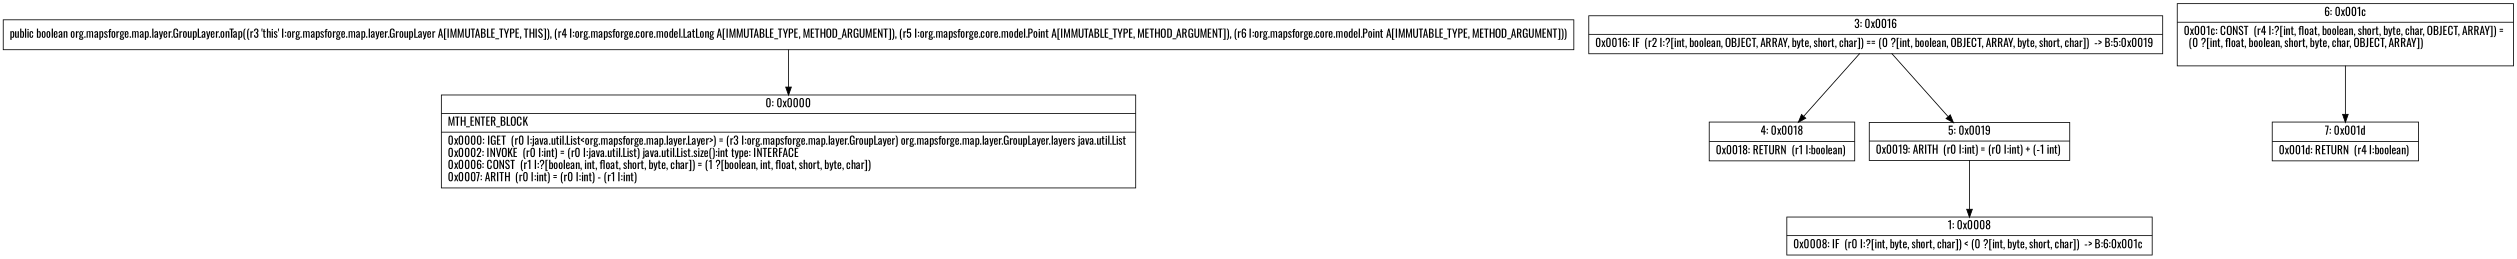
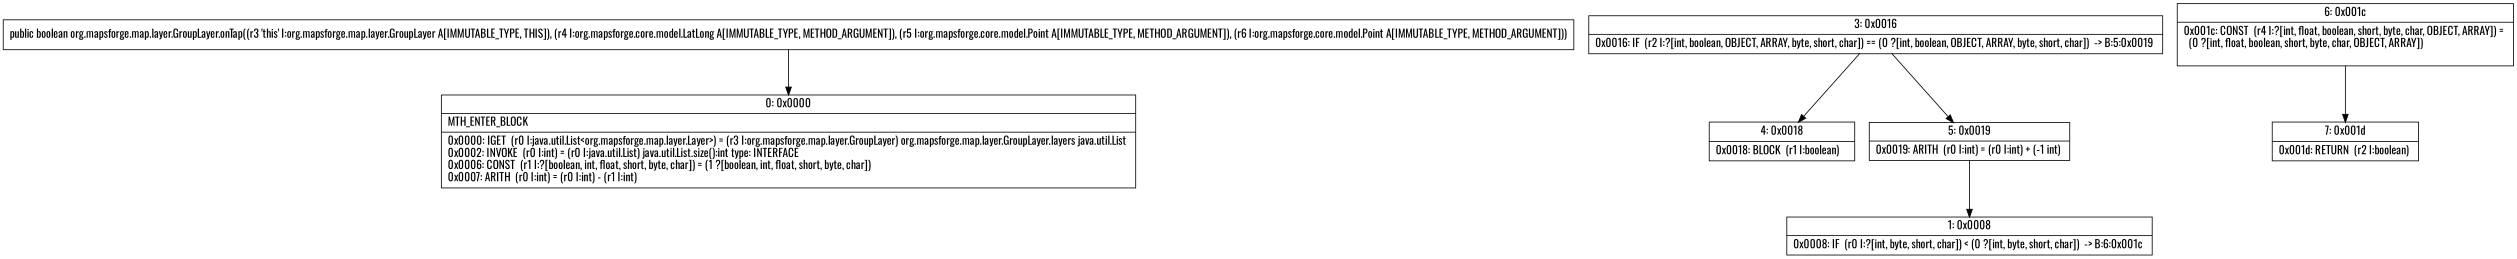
node "4: 0x0018": text "0x0018: RETURN  (r1 I:boolean)" -> "0x0018: BLOCK  (r1 I:boolean)"
node "7: 0x001d": text "0x001d: RETURN  (r4 I:boolean)" -> "0x001d: RETURN  (r2 I:boolean)"
